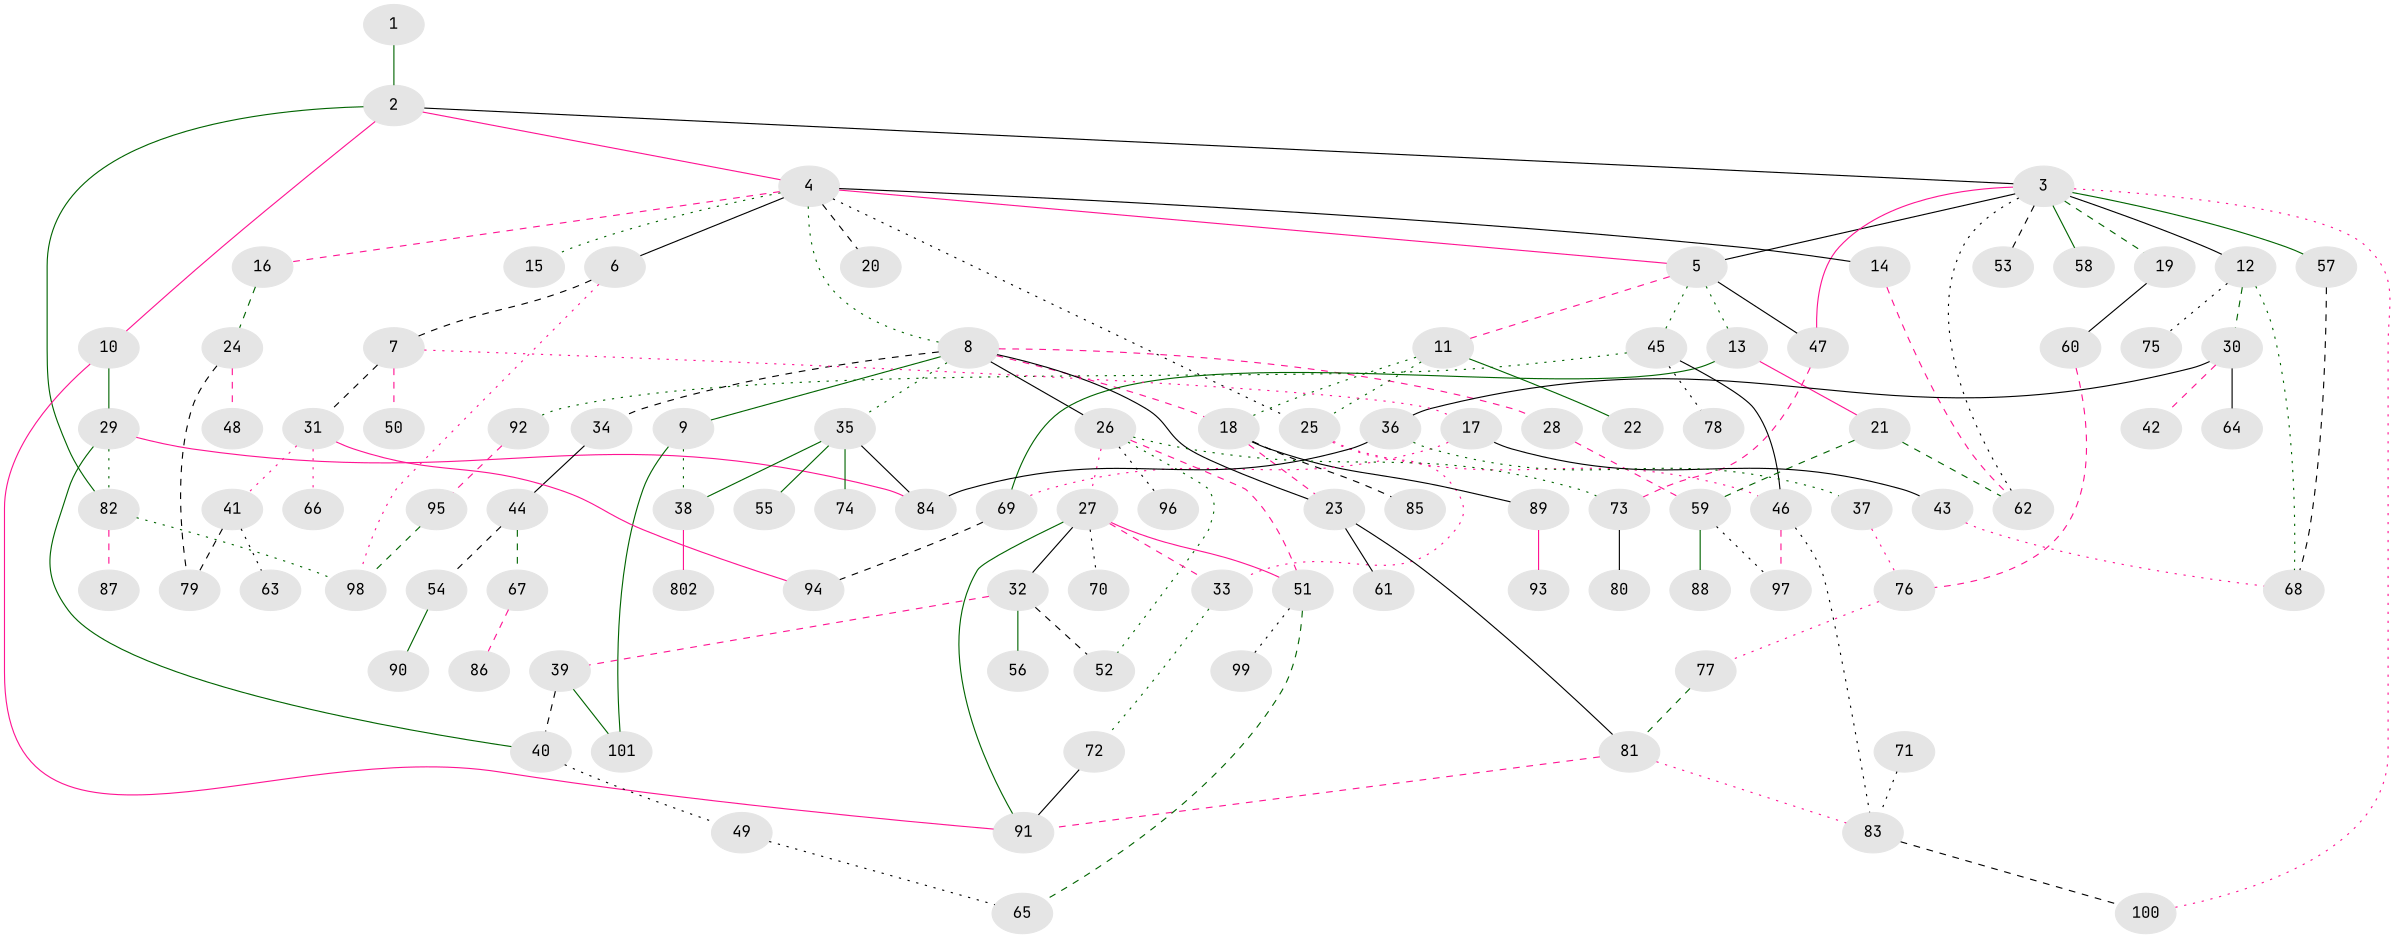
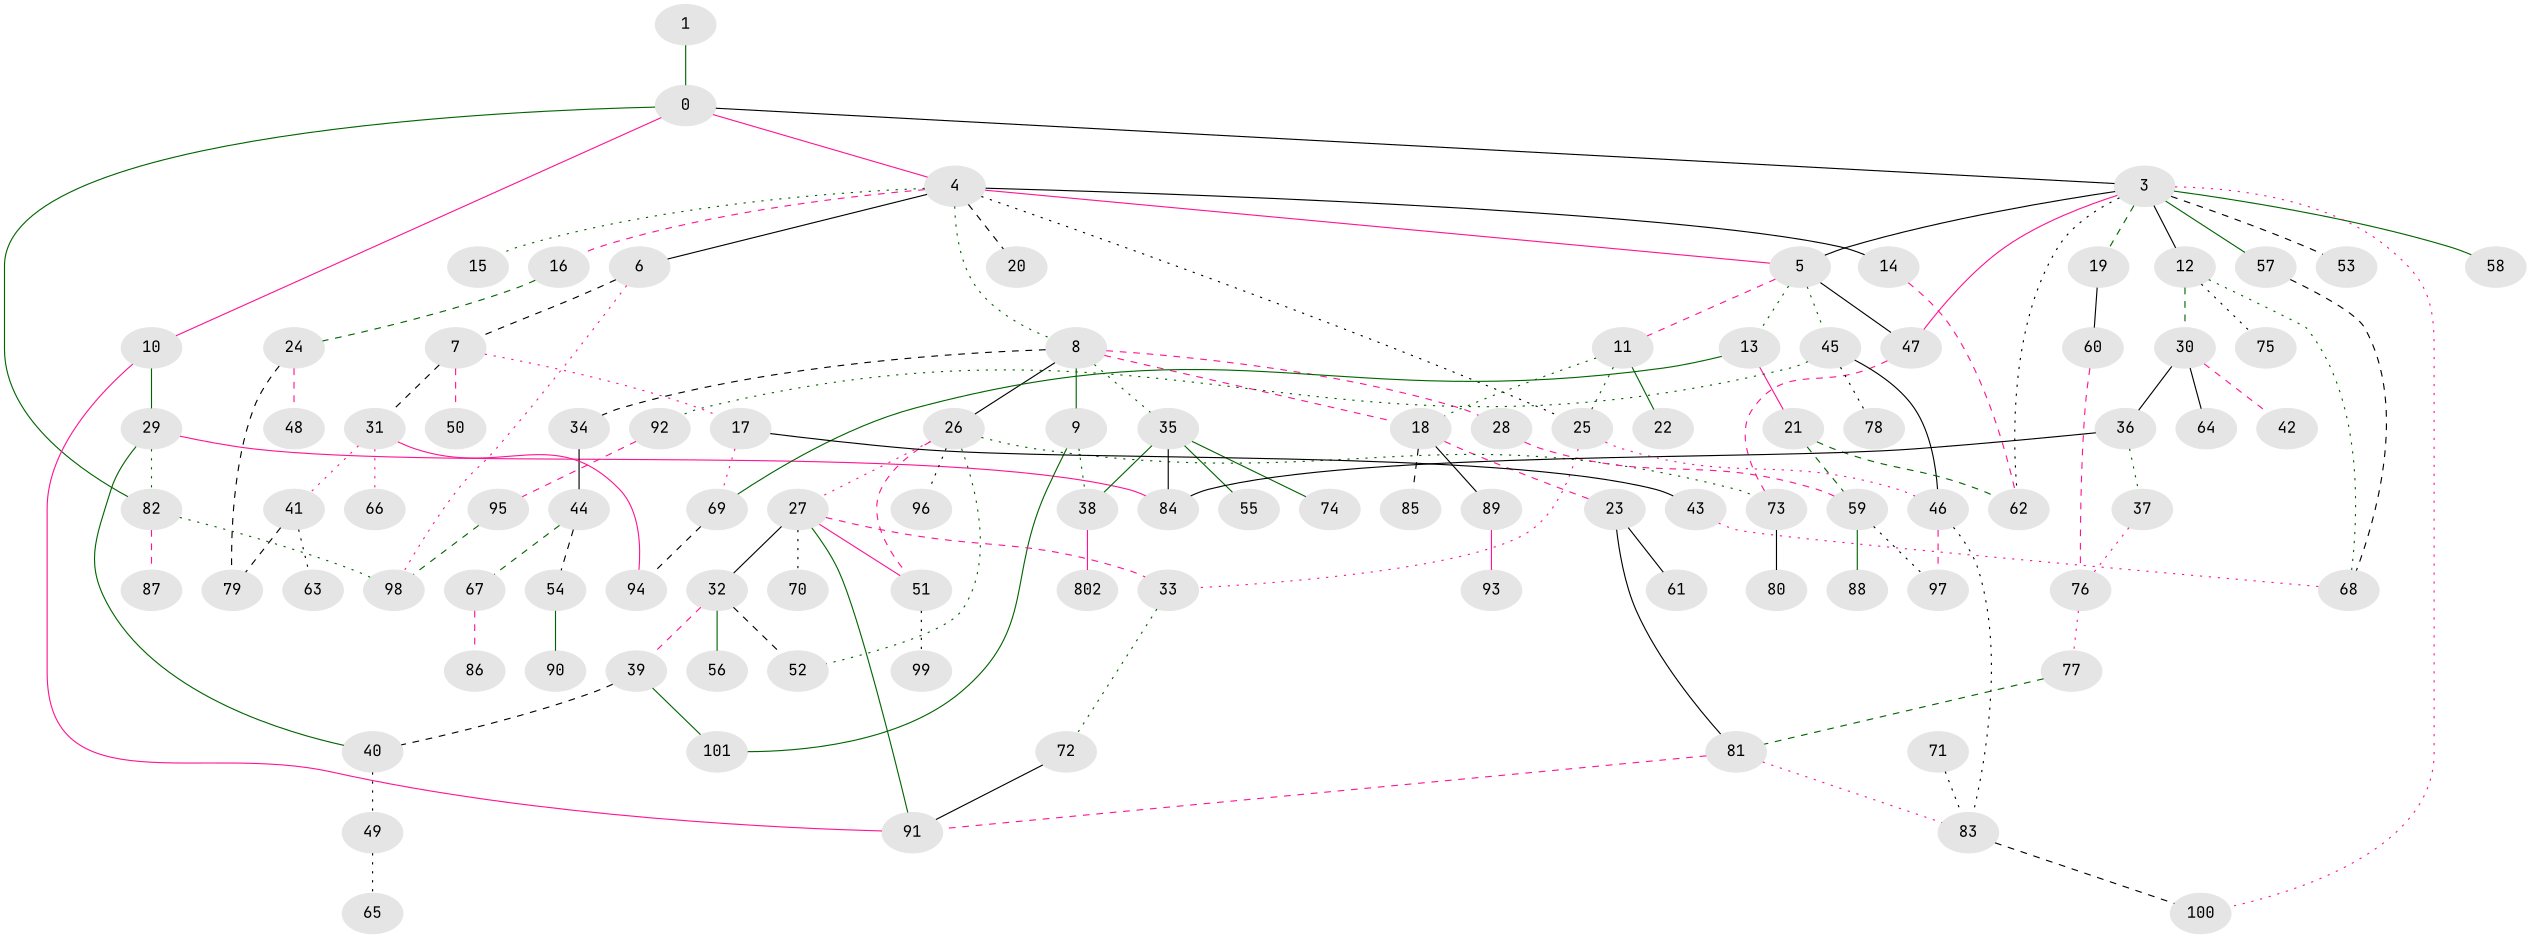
node "2": label "2" -> "0"
edge "8" -- "23": removed
edge "51" -- "65": removed
